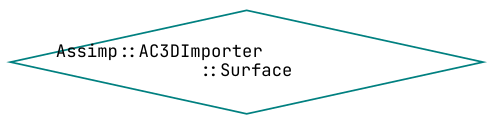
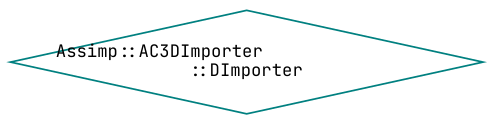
node "Assimp::AC3DImporter ::Surface": label "Assimp::AC3DImporter ::Surface" -> "Assimp::AC3DImporter ::DImporter"
